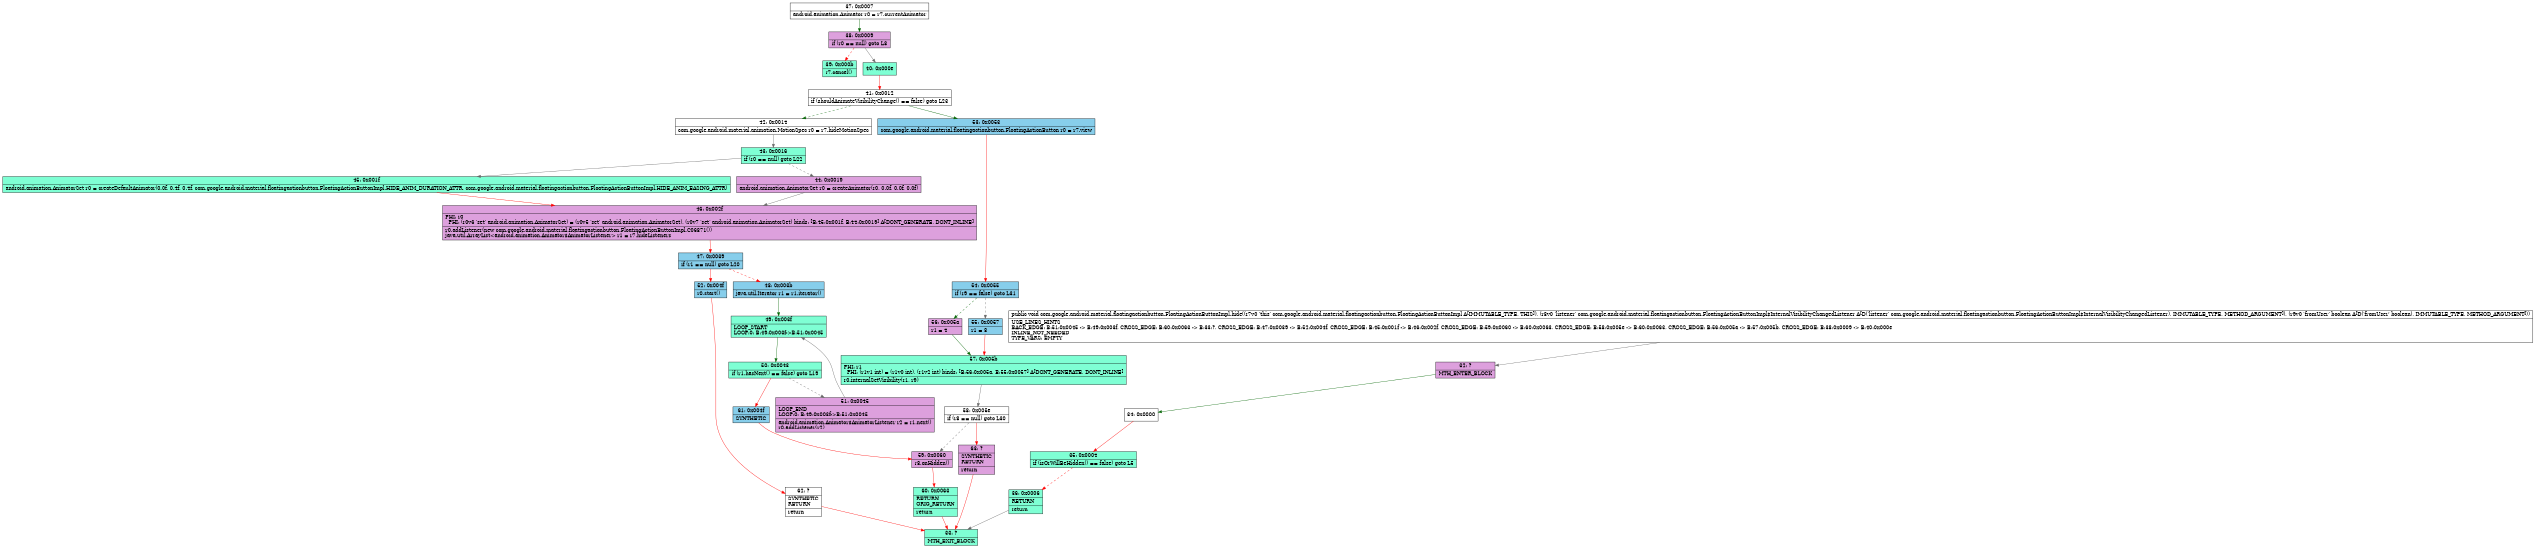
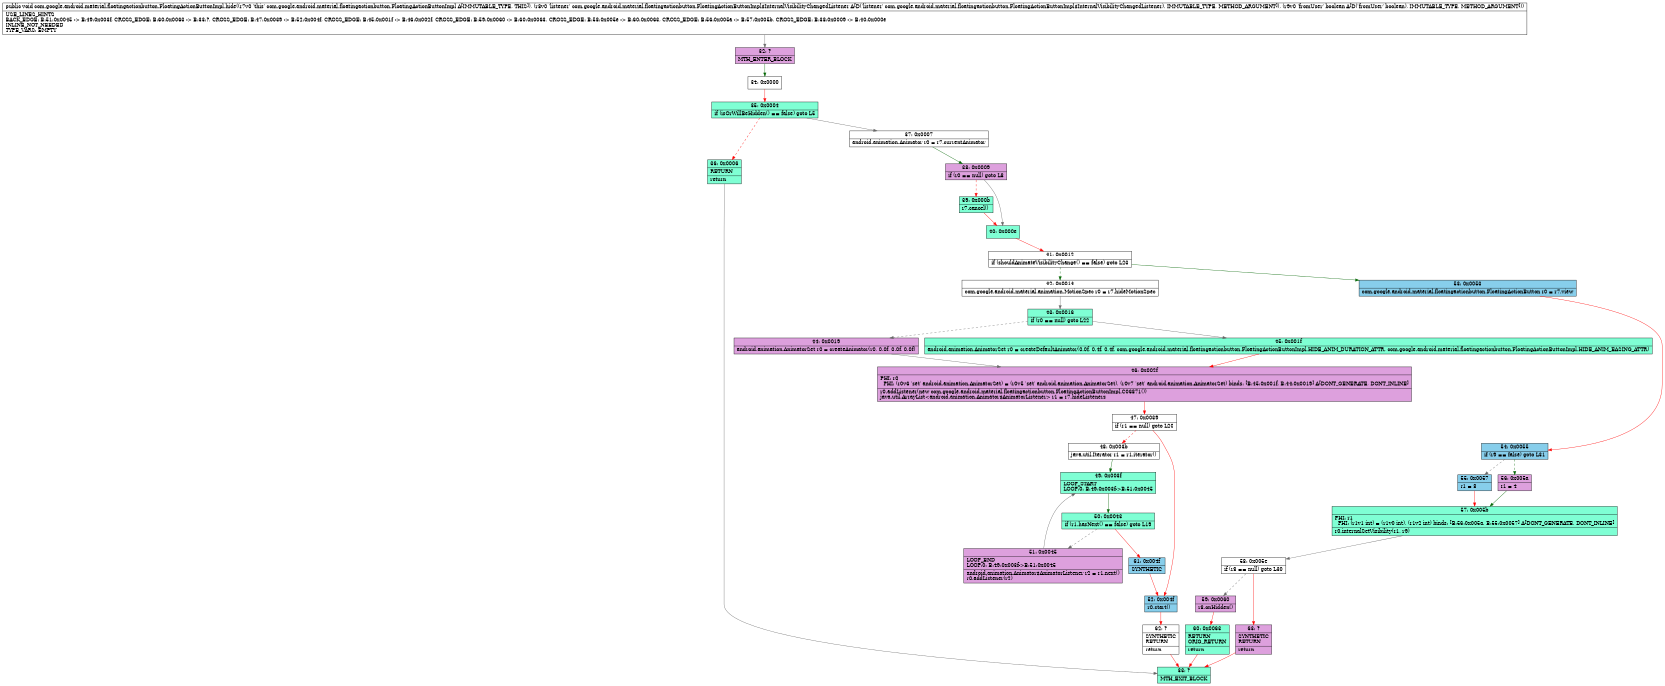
edge "35: 0x0004" -> "37: 0x0007": added
edge "39: 0x000b" -> "40: 0x000e": added
node "47: 0x0039": fillcolor skyblue -> white
node "48: 0x003b": fillcolor skyblue -> white
edge "61: 0x004f" -> "59: 0x0060": now "61: 0x004f" -> "52: 0x004f"
